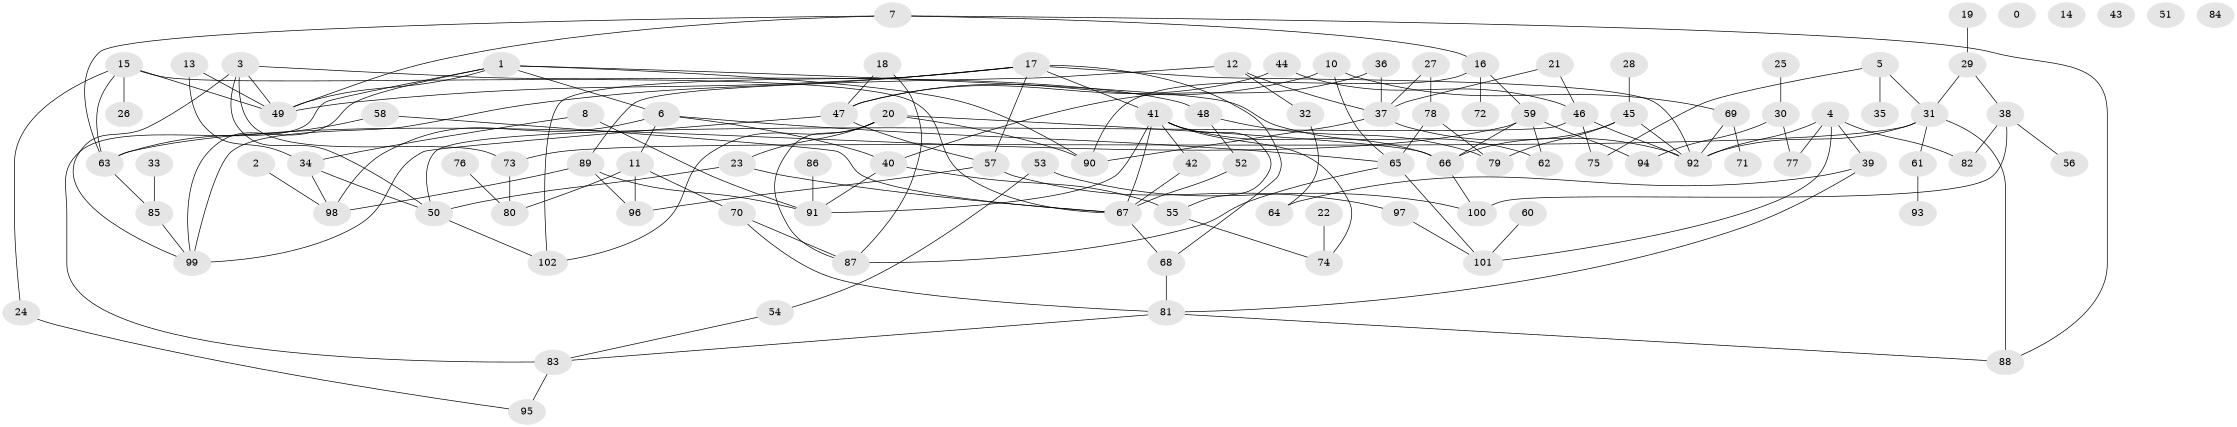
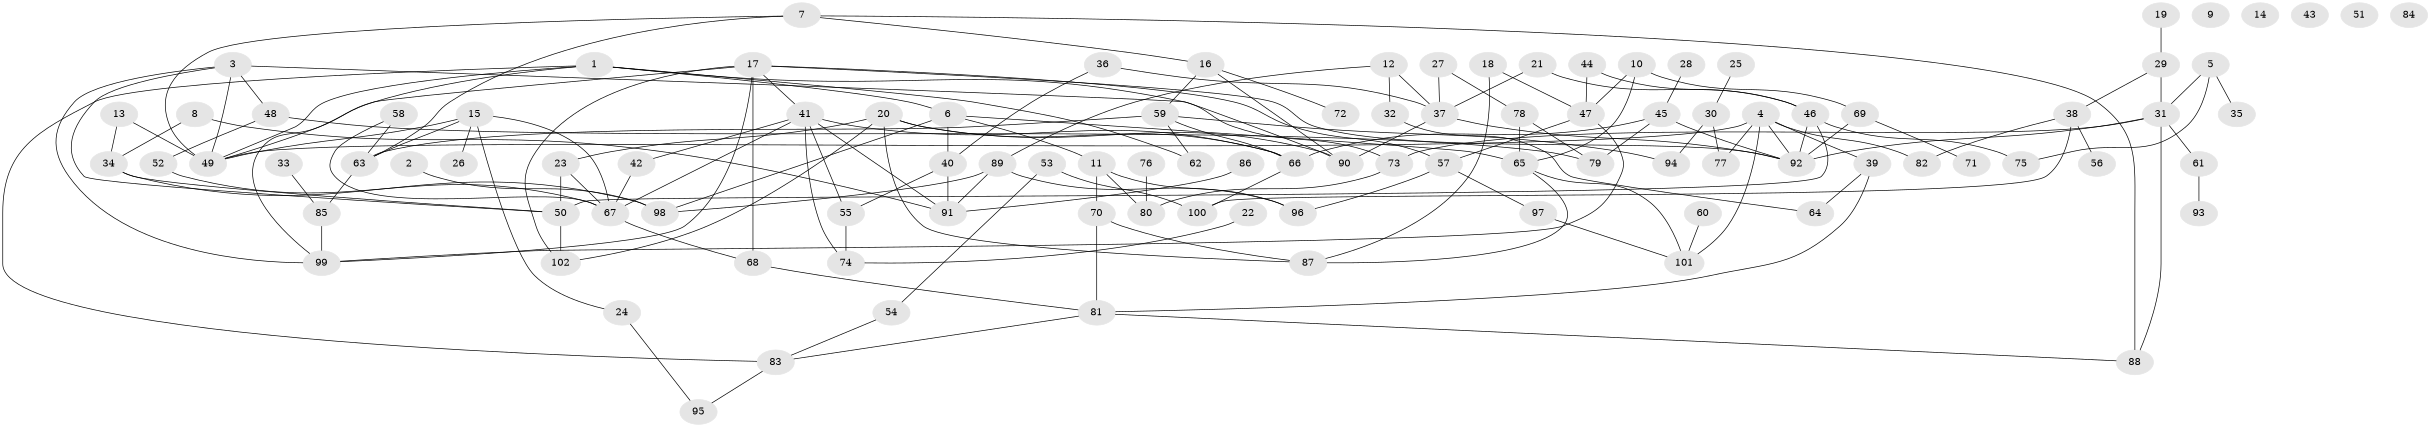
node "0": label "0" -> "9"
edge "4" -- "49": added
